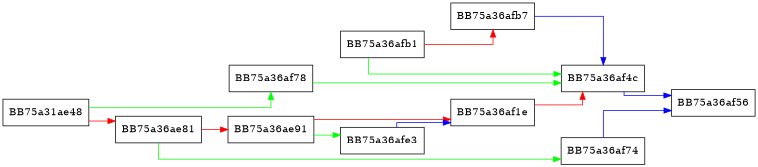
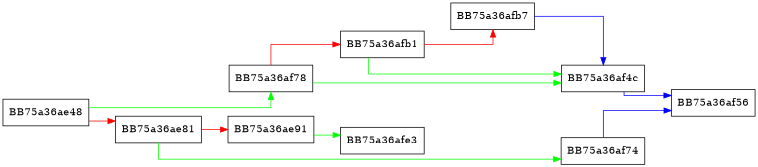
edge "BB75a36af78" -> "BB75a36afb1": added
node "BB75a31ae48": label "BB75a31ae48" -> "BB75a36ae48"
node "BB75a36af1e": removed
